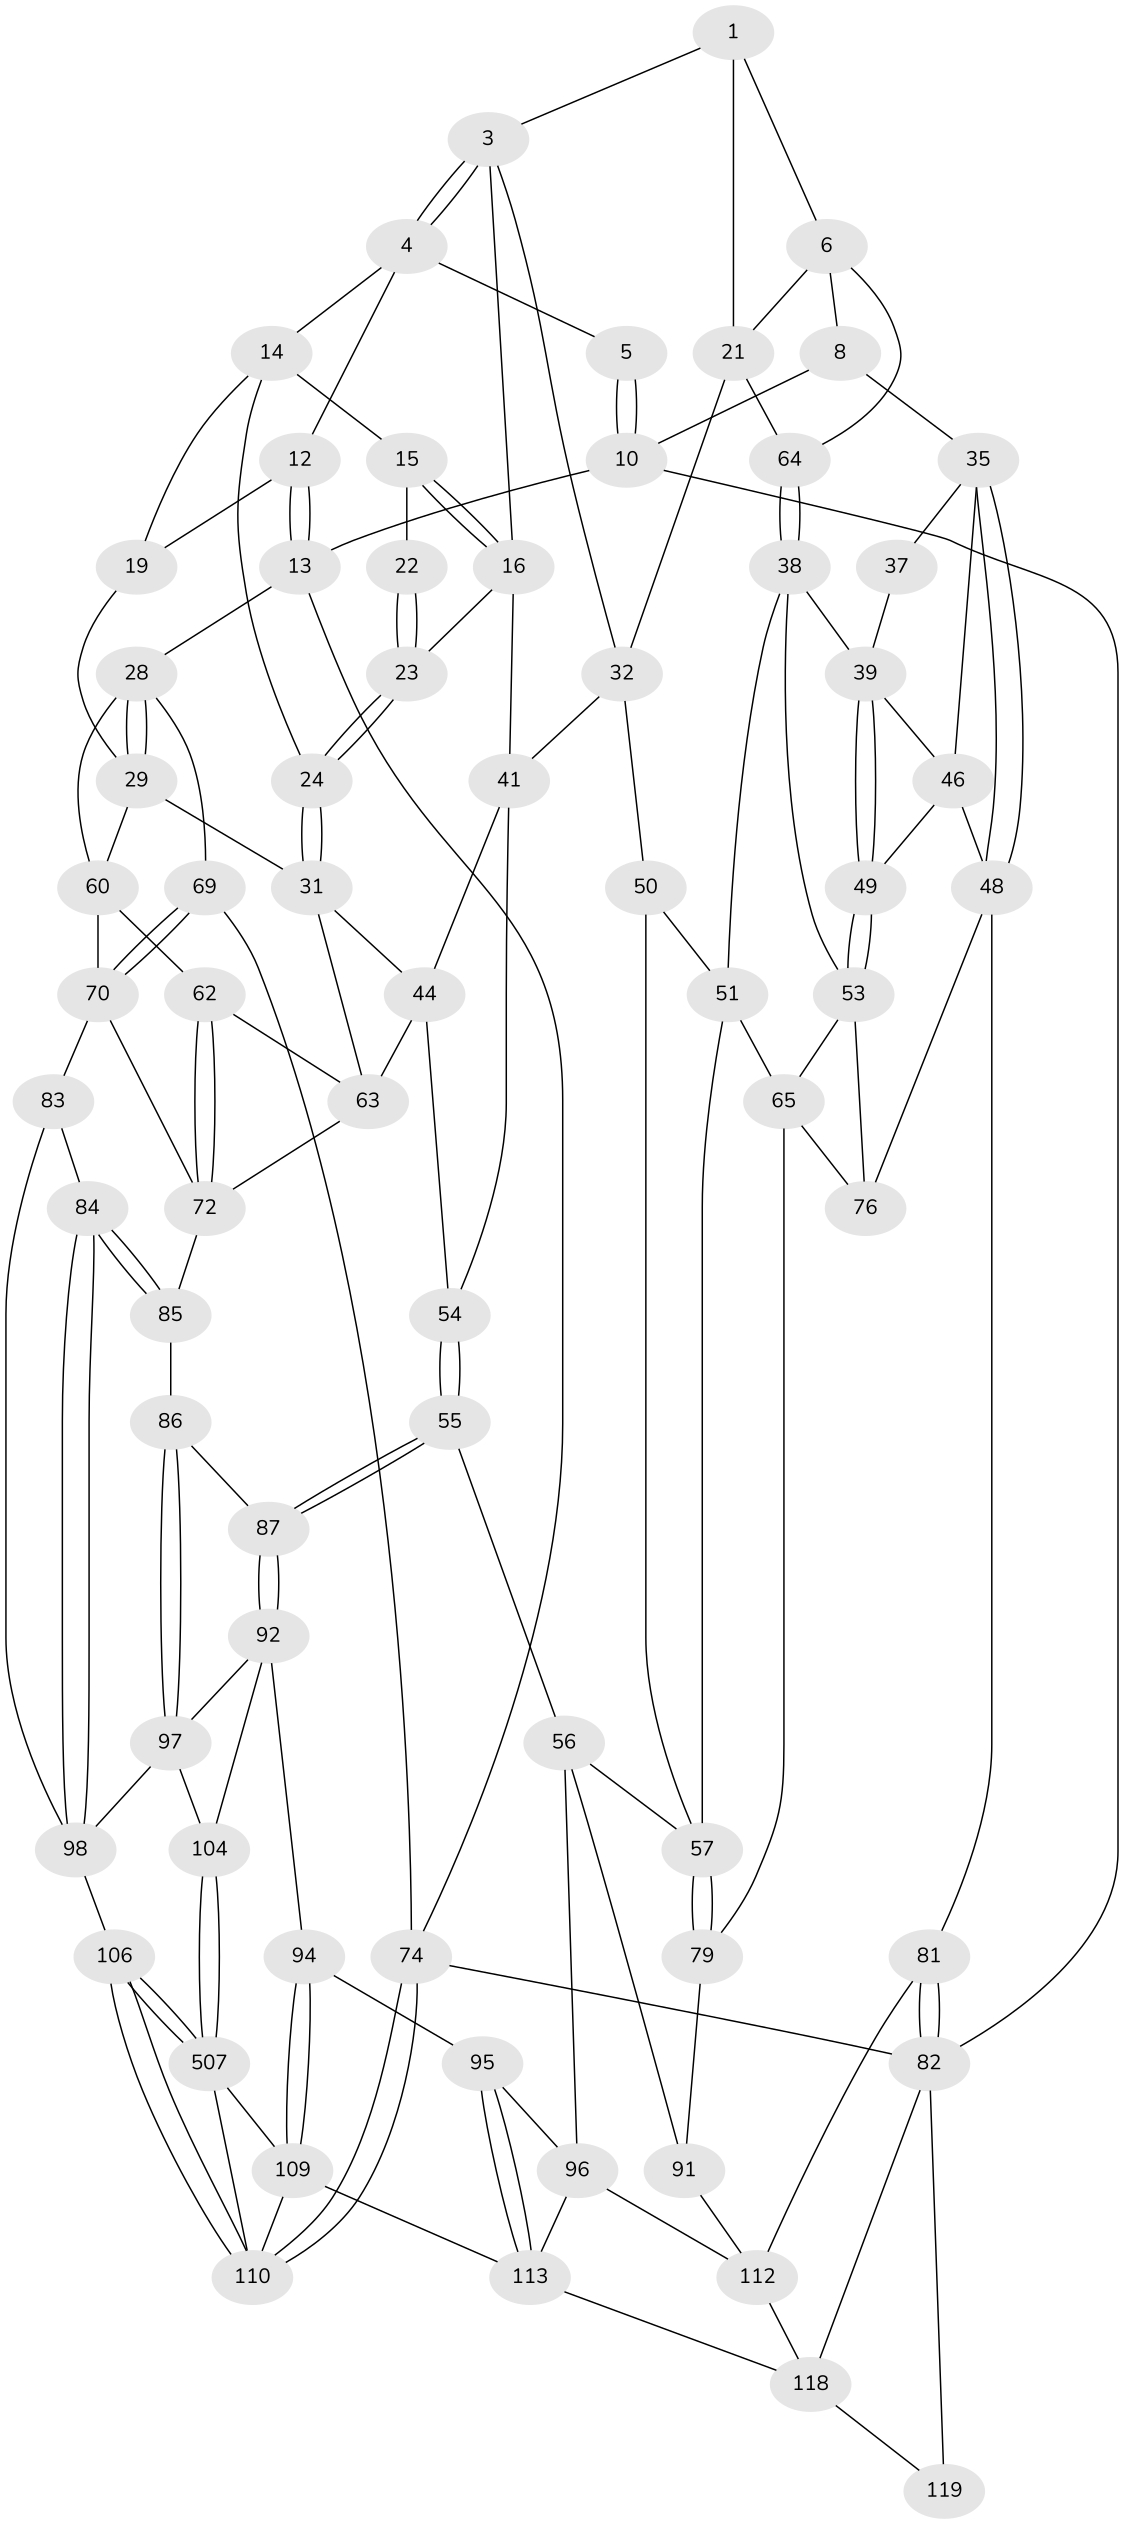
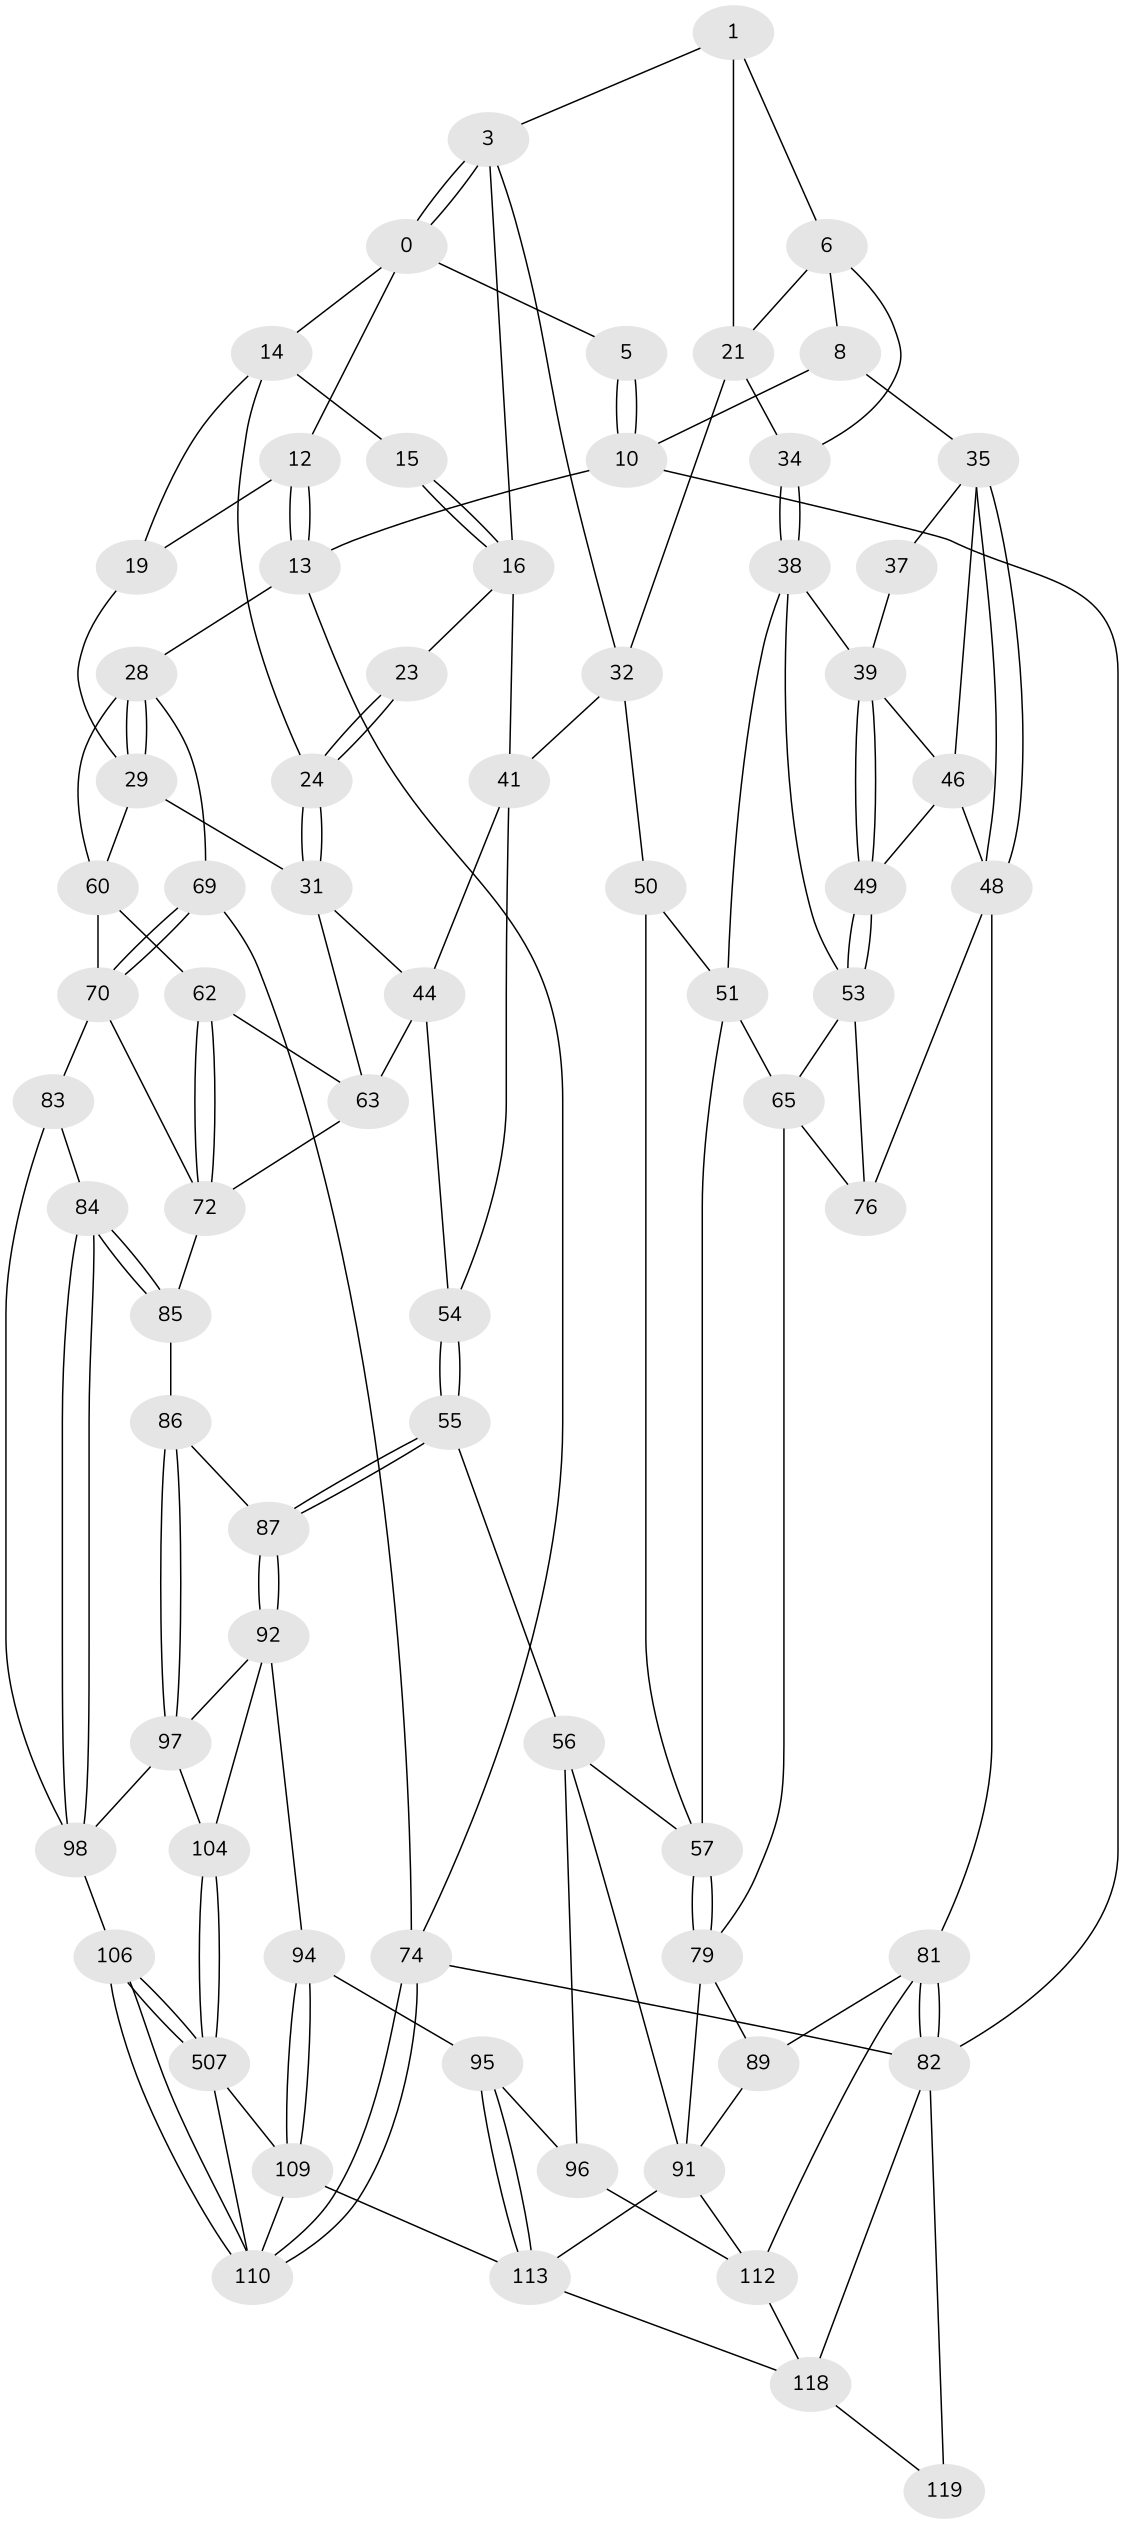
node "4": label "4" -> "0"
node "64": label "64" -> "34"
node "22": removed
node "89": added
edge "96" -- "113": now "91" -- "113"
